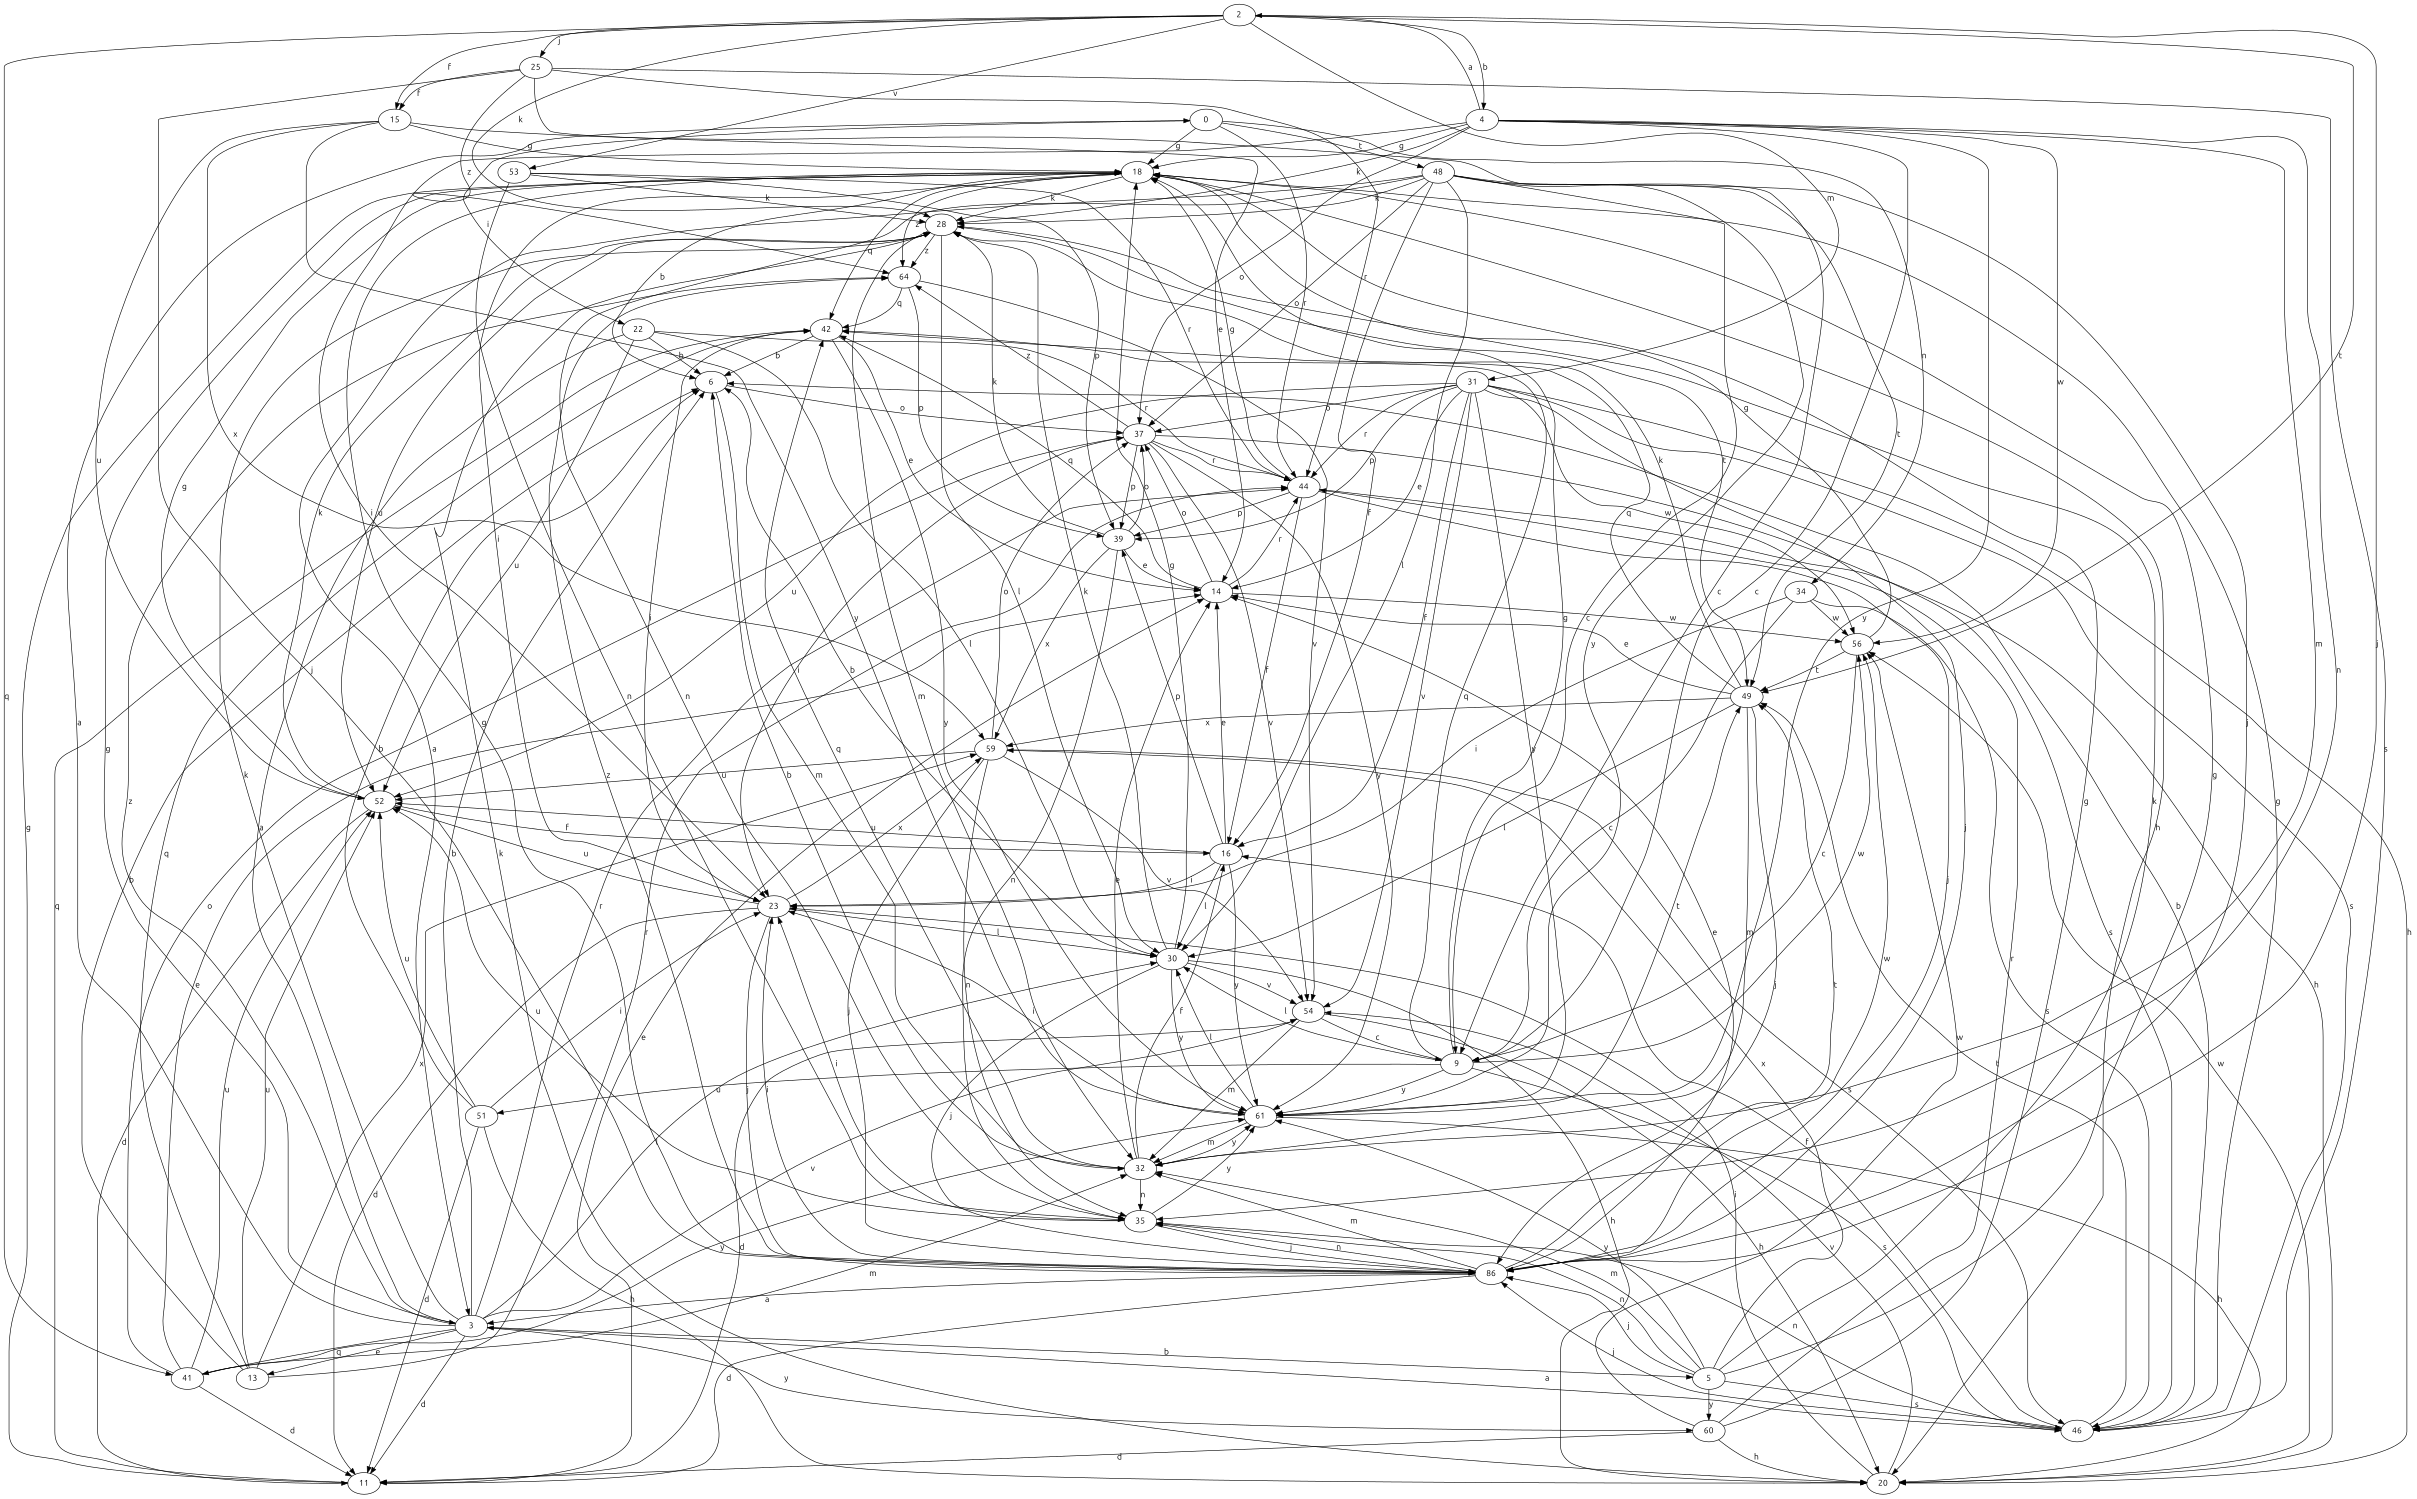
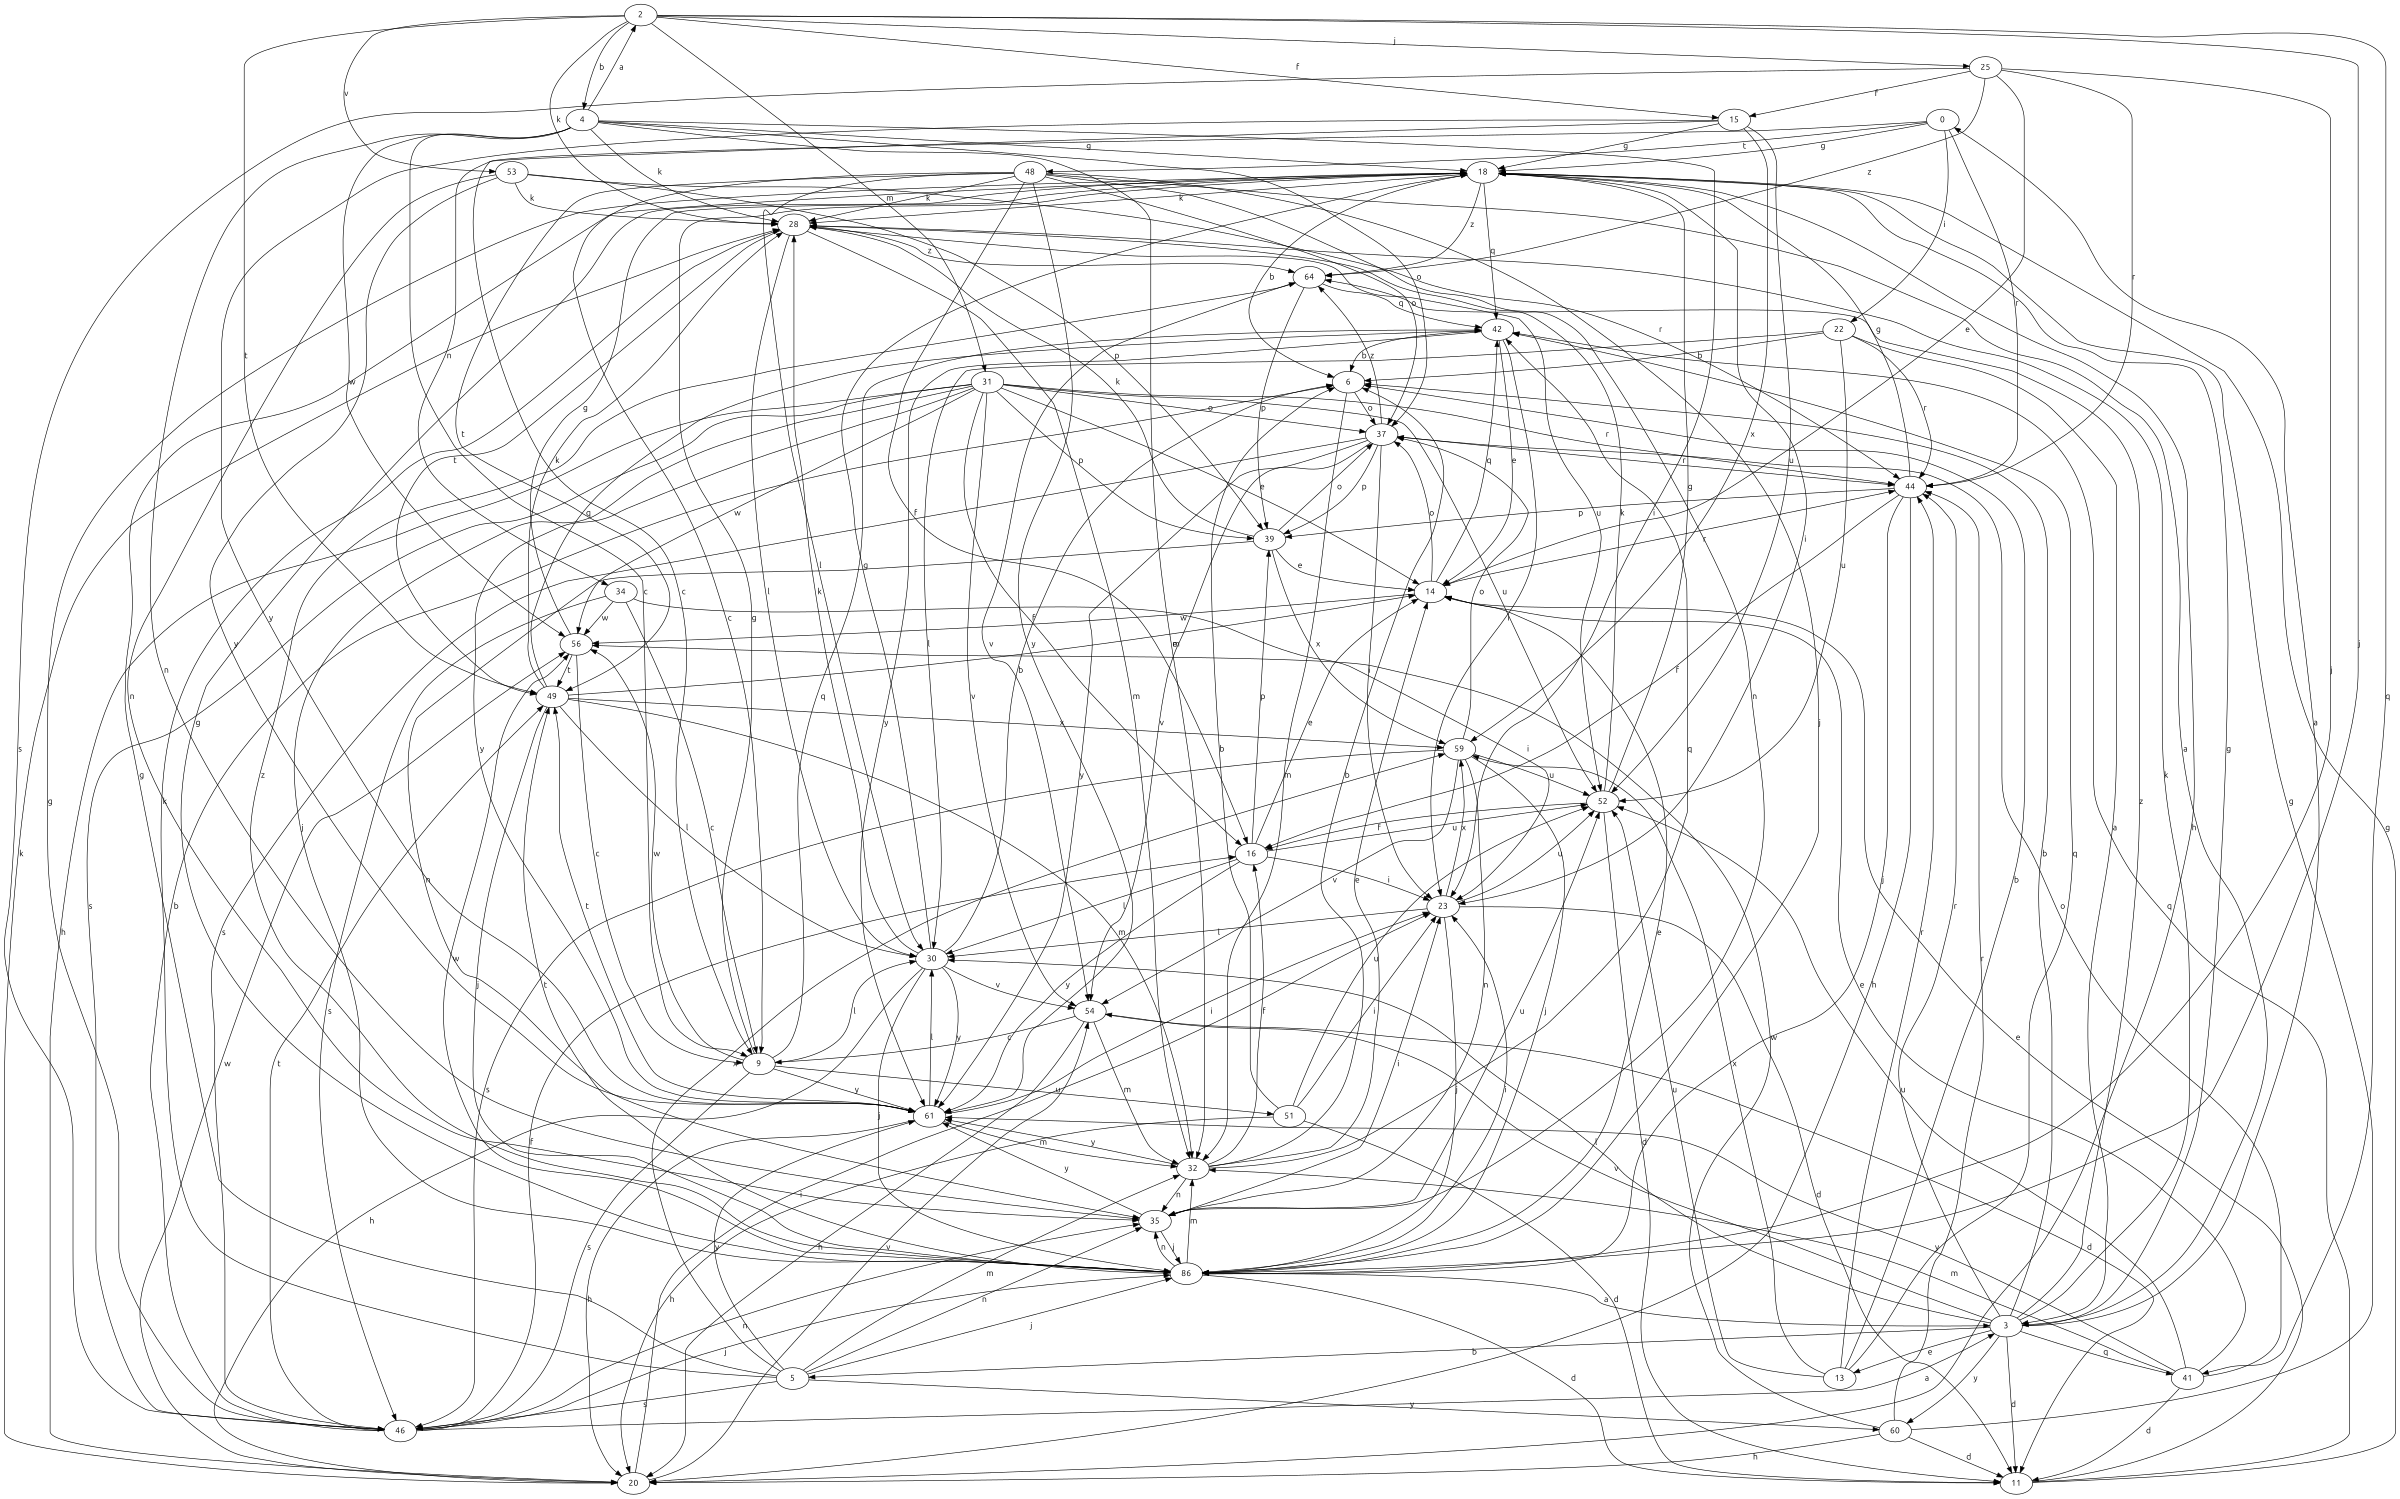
edge "4" -> "61": now "53" -> "61"
